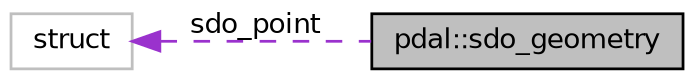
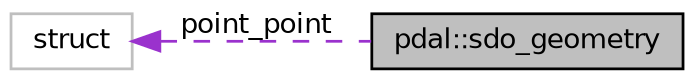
edge "pdal::sdo_geometry" -> "struct": label " sdo_point" -> " point_point"
